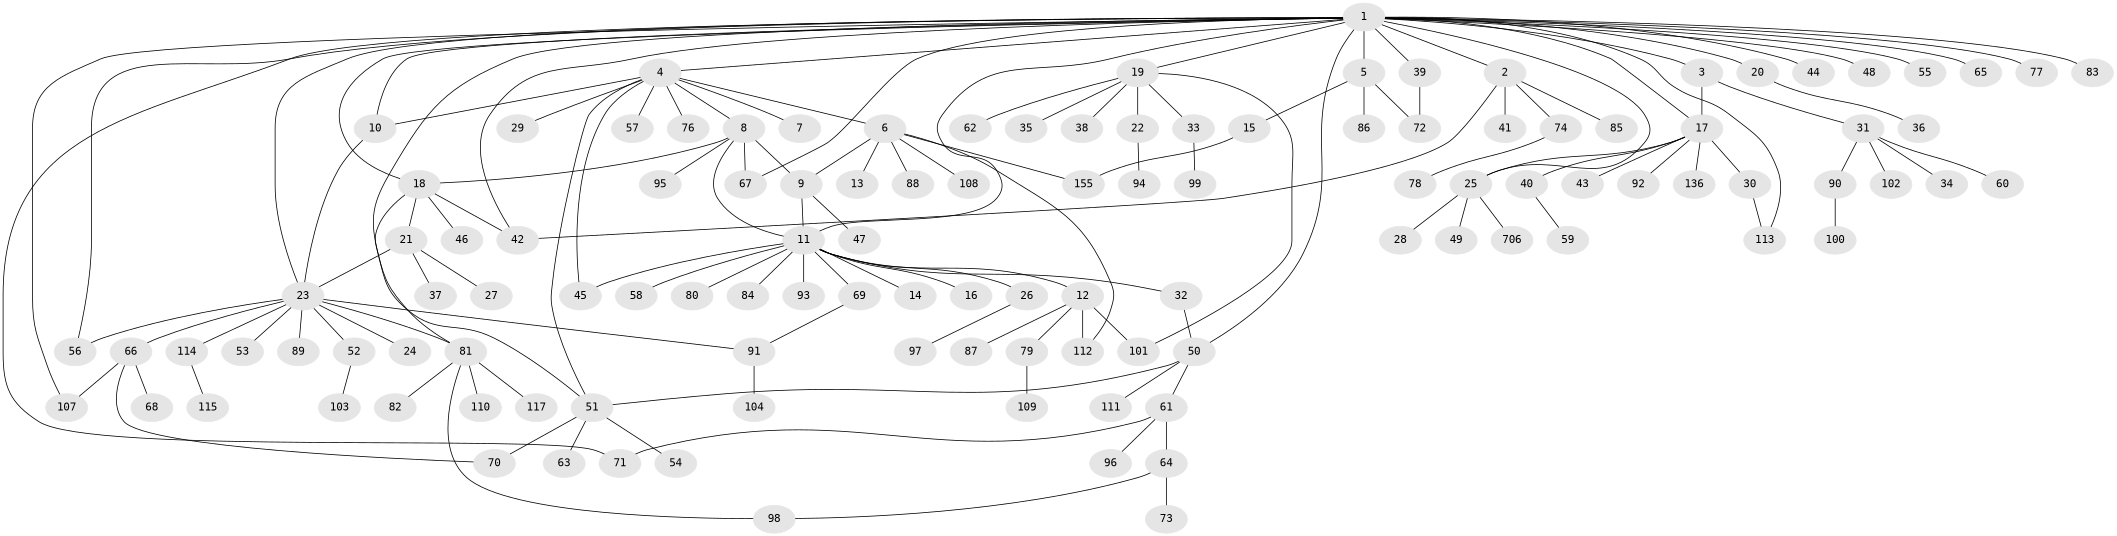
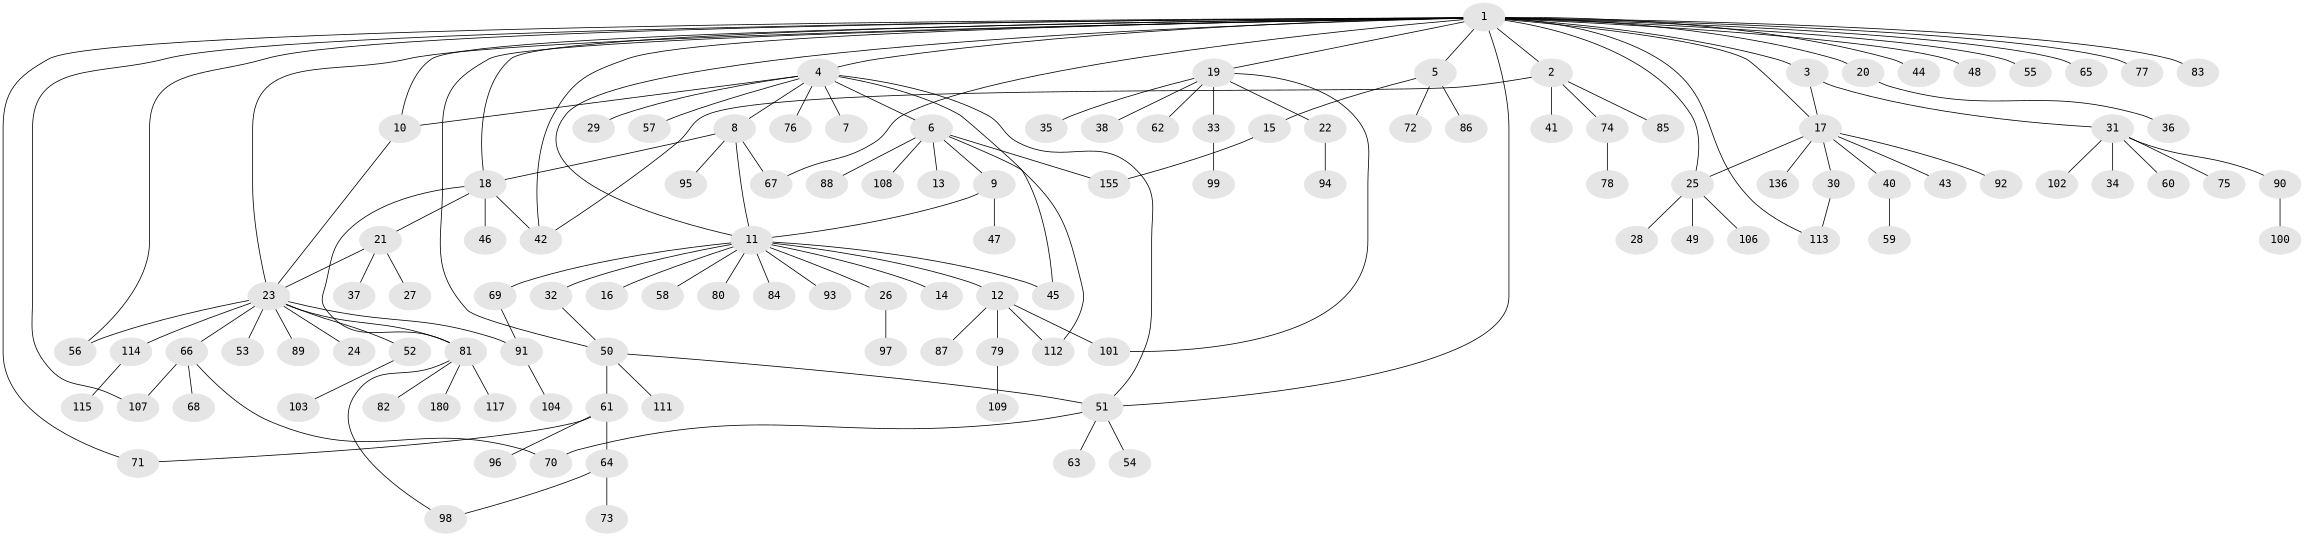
node "39": removed
edge "8" -- "9": removed
node "75": added
node "706": label "706" -> "106"
node "110": label "110" -> "180"
